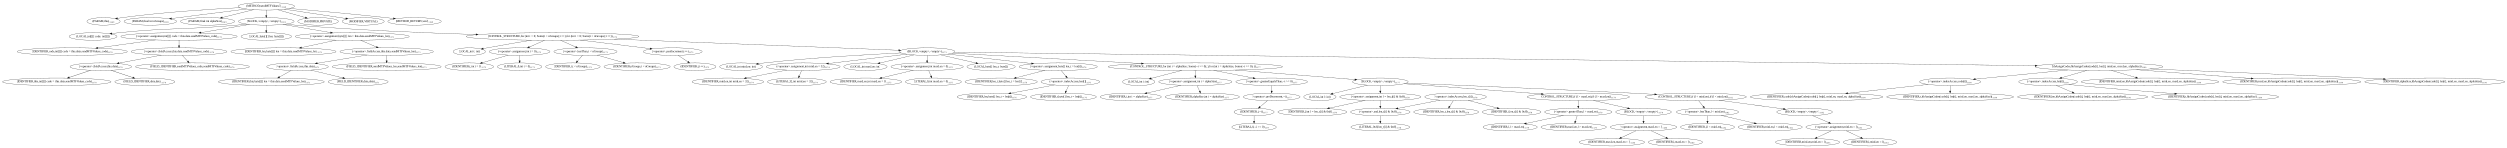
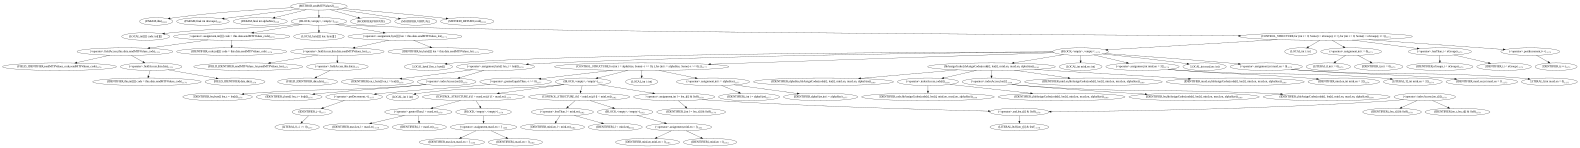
node "(<operator>.assignment,int minLen = 32)": text "6174" -> "1174"
node "(IDENTIFIER,this,byte[][] len = this.data.sendMTFValues_len)": removed
